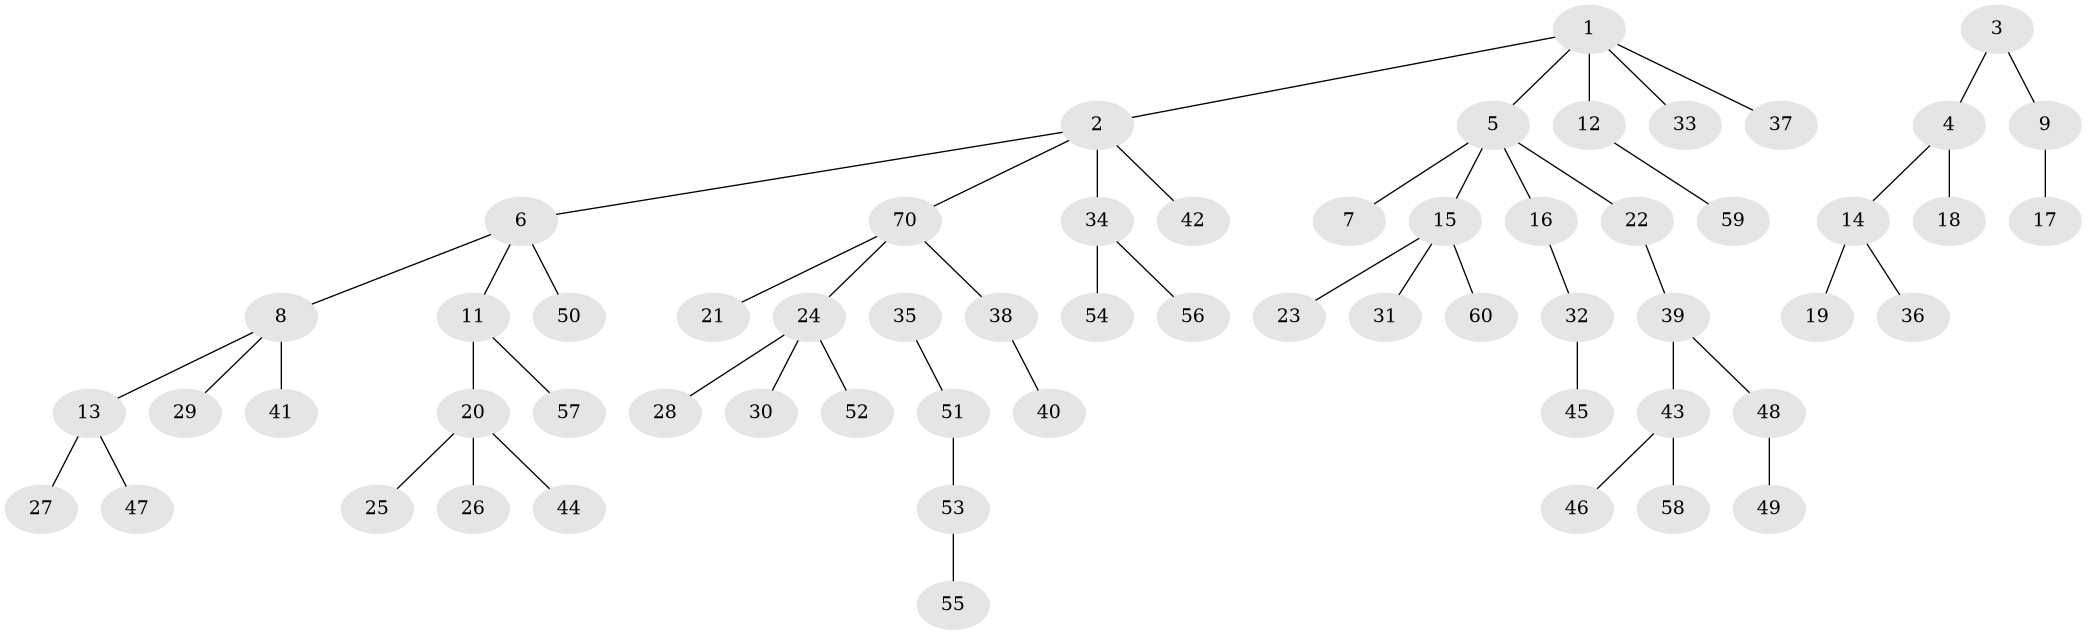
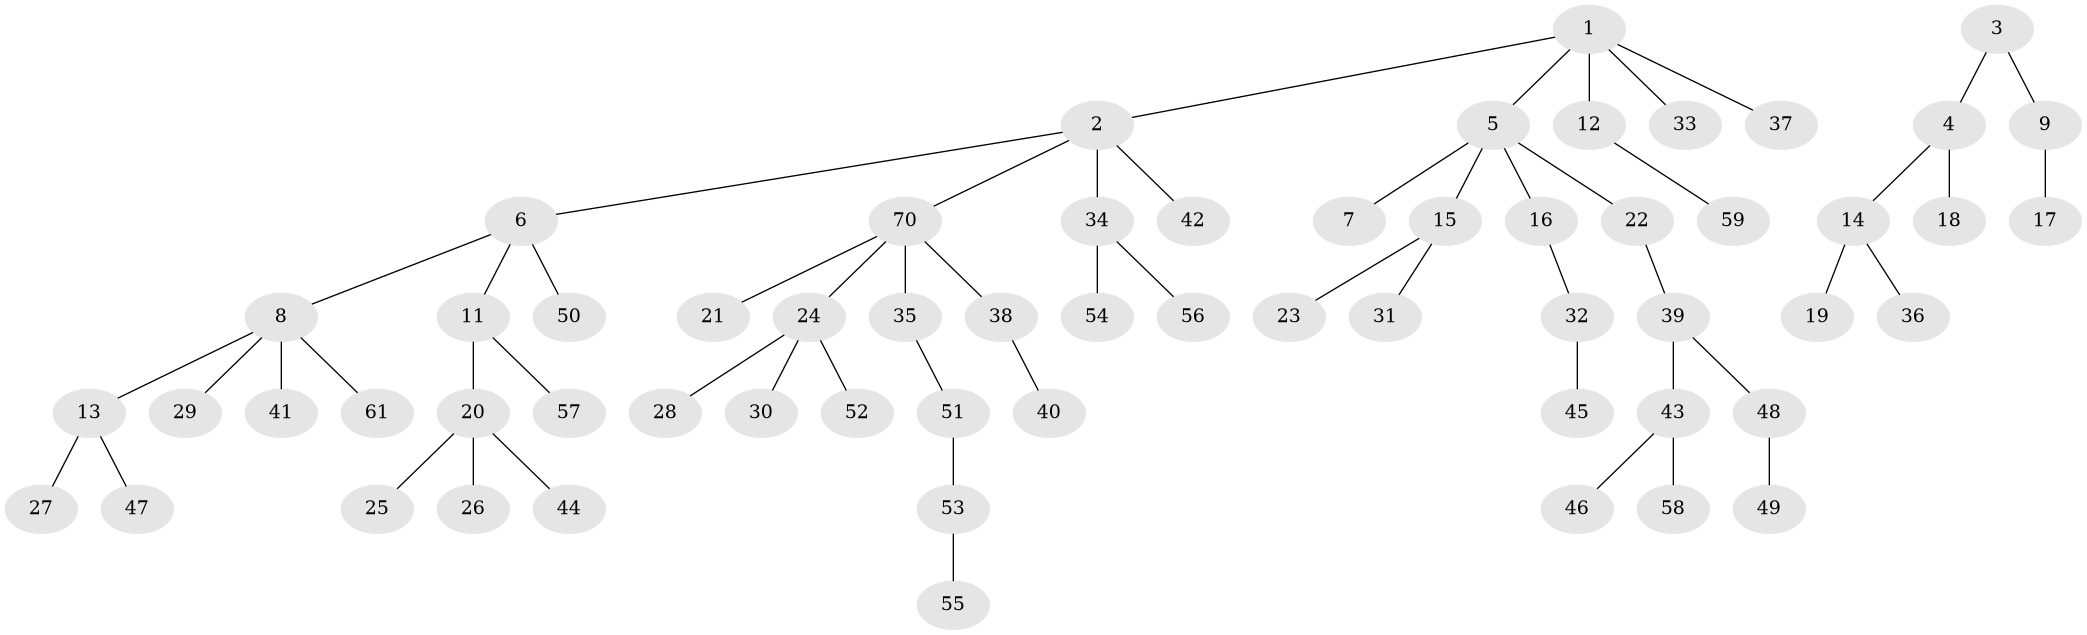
edge "70" -- "35": added
node "60": removed
node "61": added
